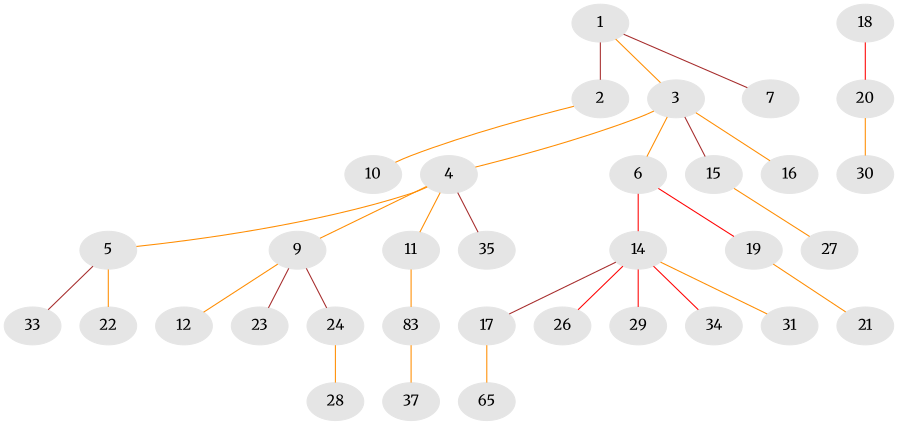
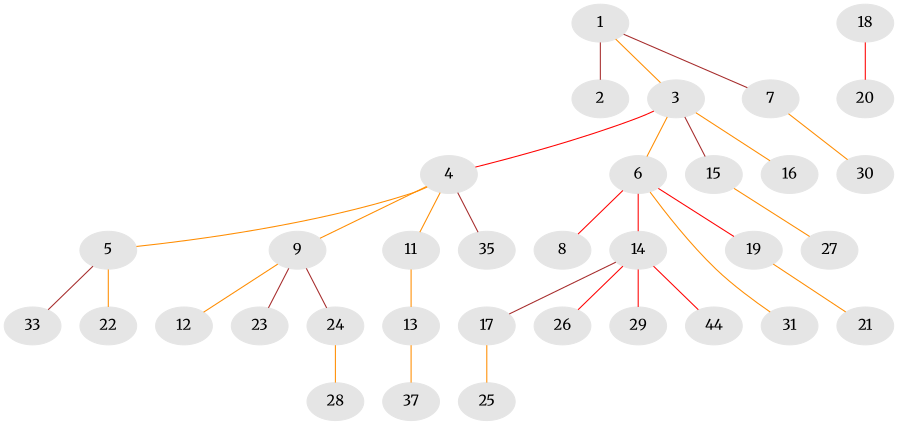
edge "20" -- "30": now "7" -- "30"
edge "3" -- "4": color darkorange -> red
node "10": removed
node "8": added
edge "14" -- "31": now "6" -- "31"
node "83": label "83" -> "13"
node "34": label "34" -> "44"
node "65": label "65" -> "25"
